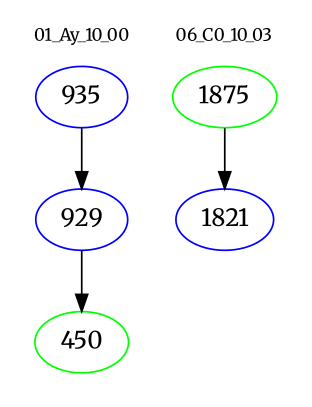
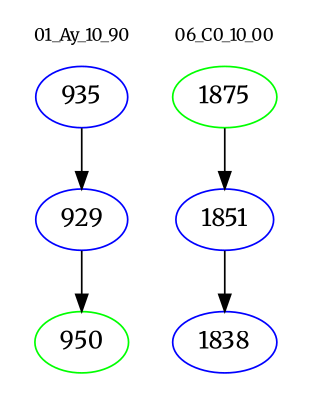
cluster "01_Ay_10_00": label "01_Ay_10_00" -> "01_Ay_10_90"
cluster "06_C0_10_03": label "06_C0_10_03" -> "06_C0_10_00"
node "1821": label "1821" -> "1851"
node "450": label "450" -> "950"
node "1838": added
